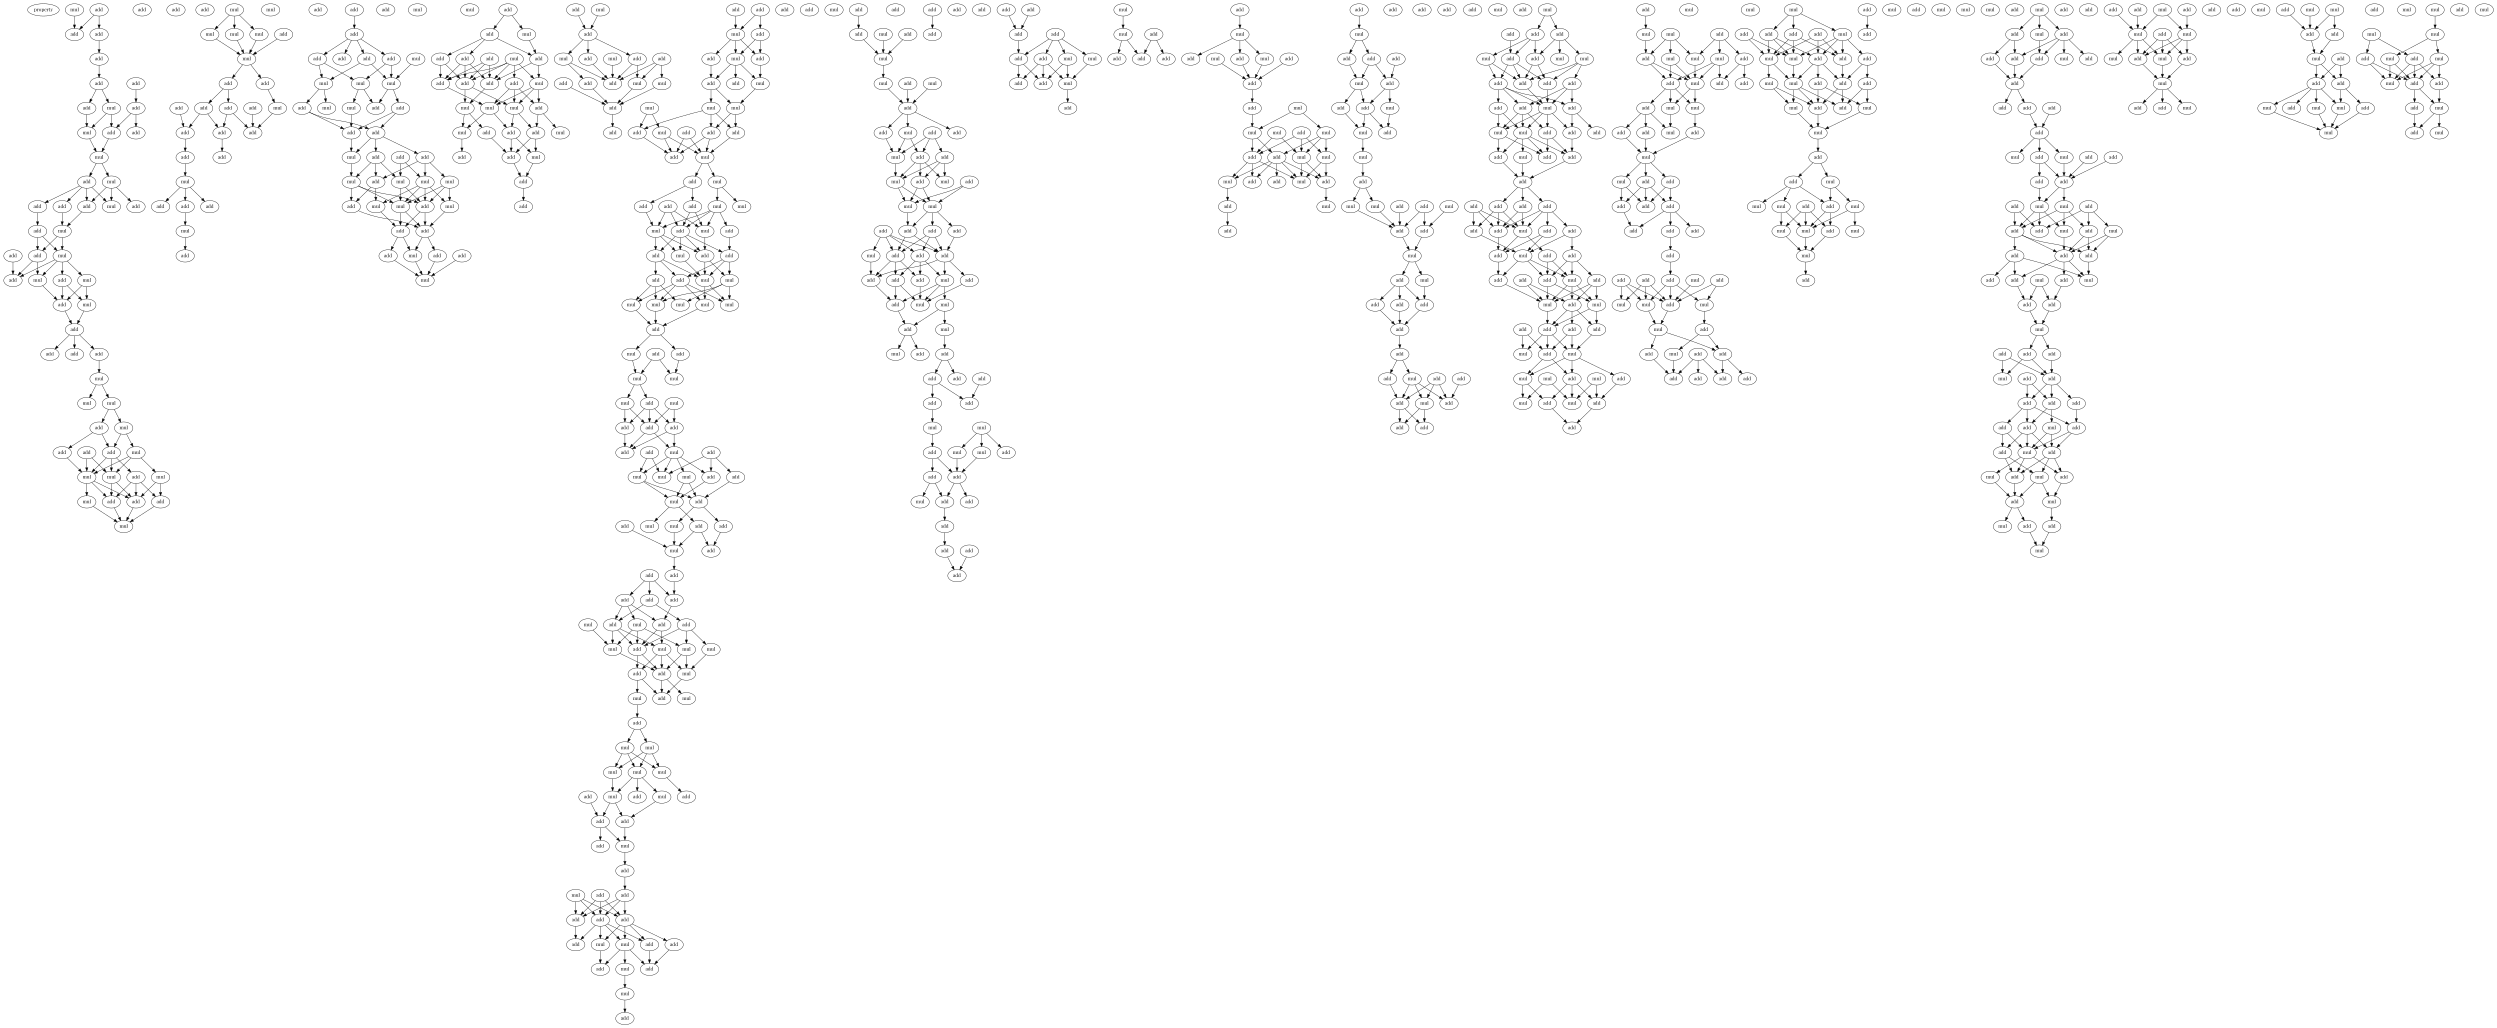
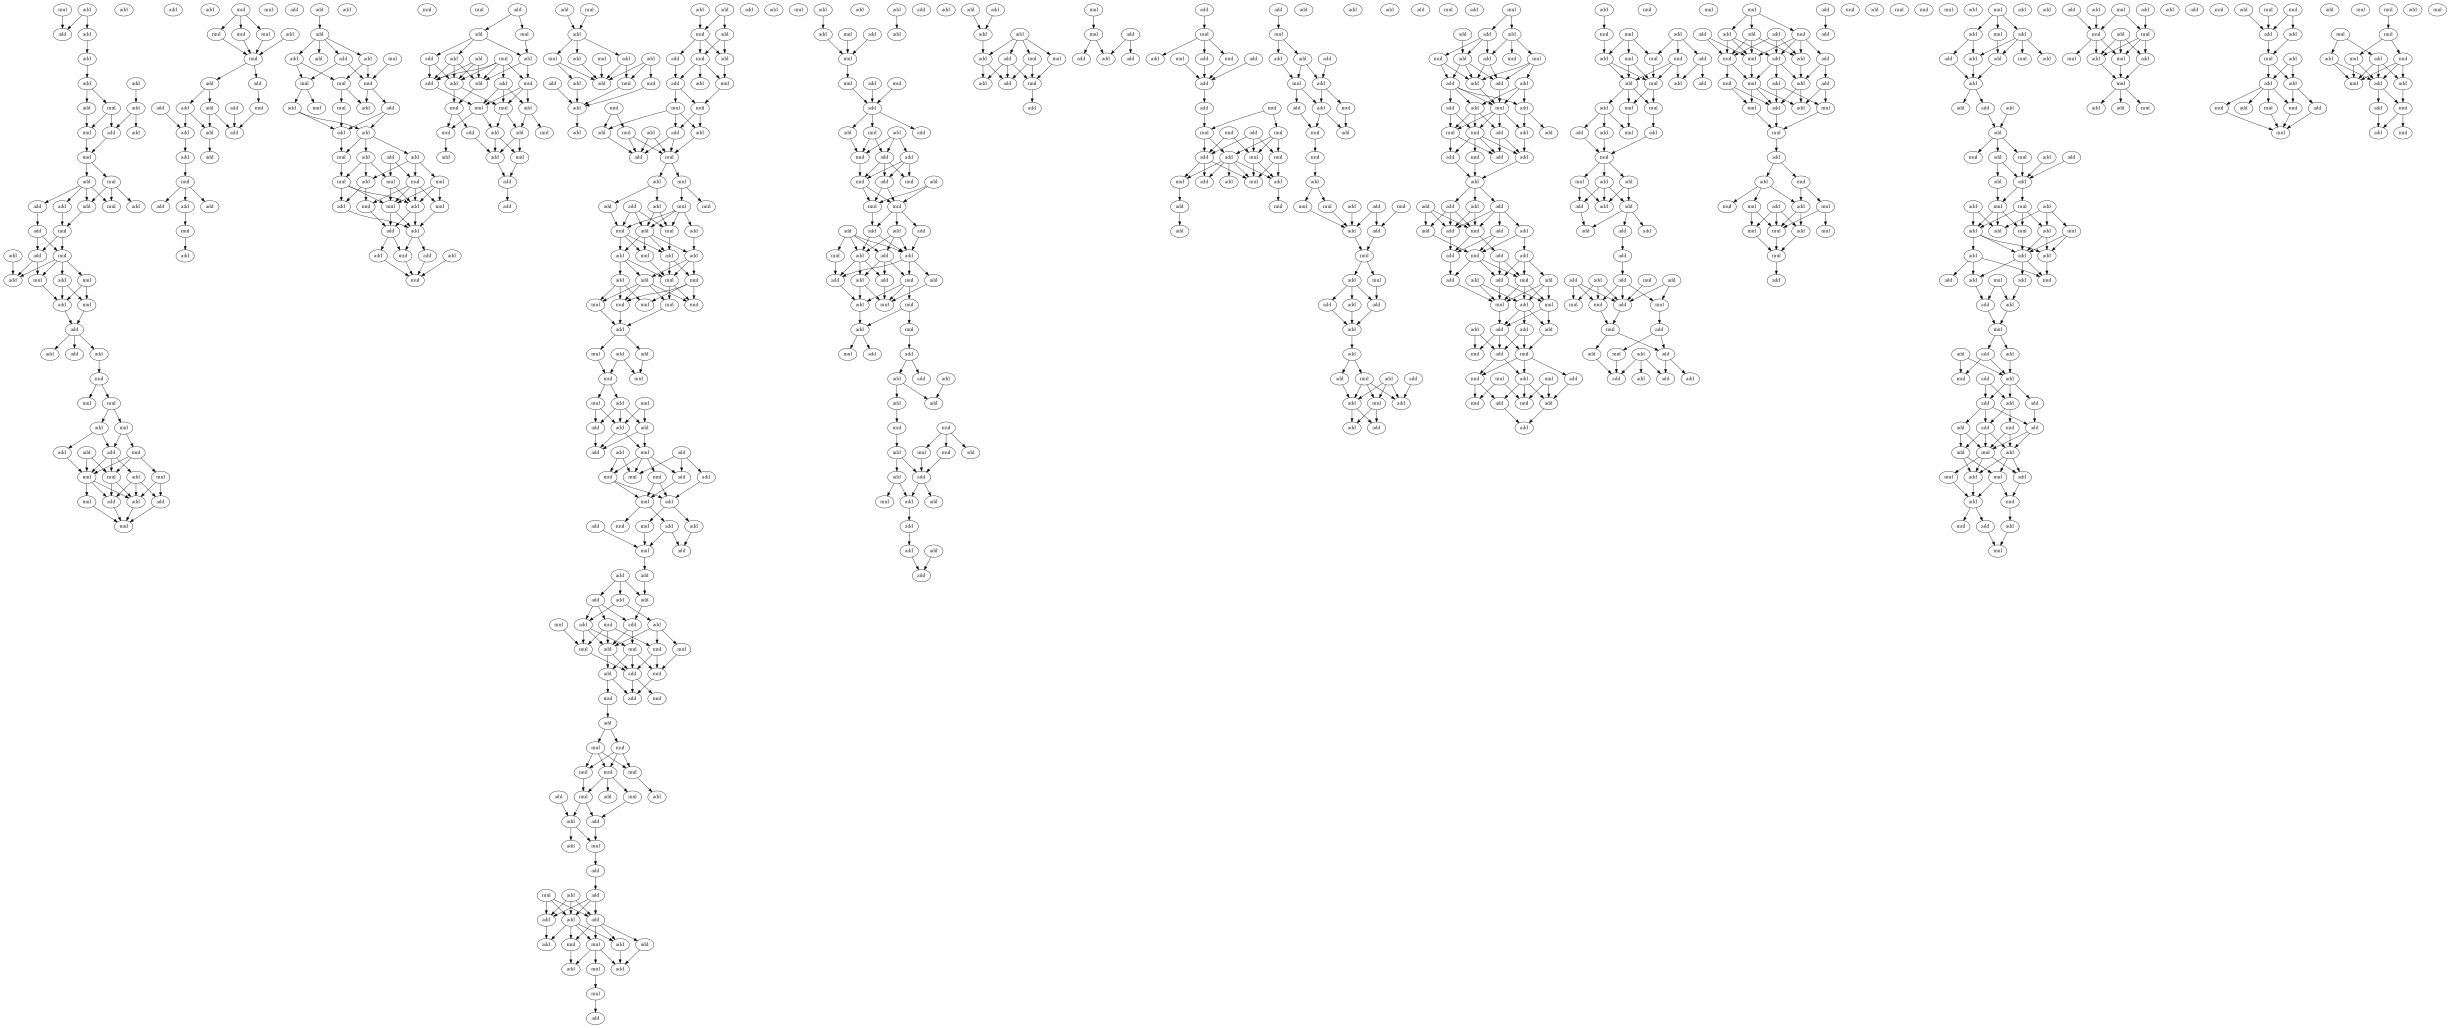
node "property": removed
